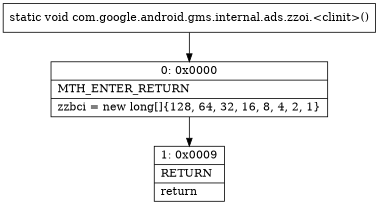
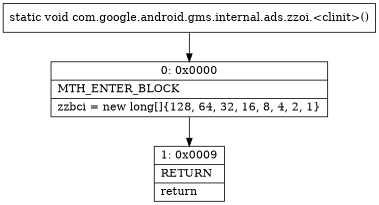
node "0: 0x0000": text "MTH_ENTER_RETURN" -> "MTH_ENTER_BLOCK"
